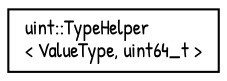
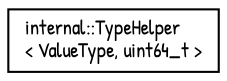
node "uint::TypeHelper < ValueType, uint64_t >": label "uint::TypeHelper < ValueType, uint64_t >" -> "internal::TypeHelper < ValueType, uint64_t >"
